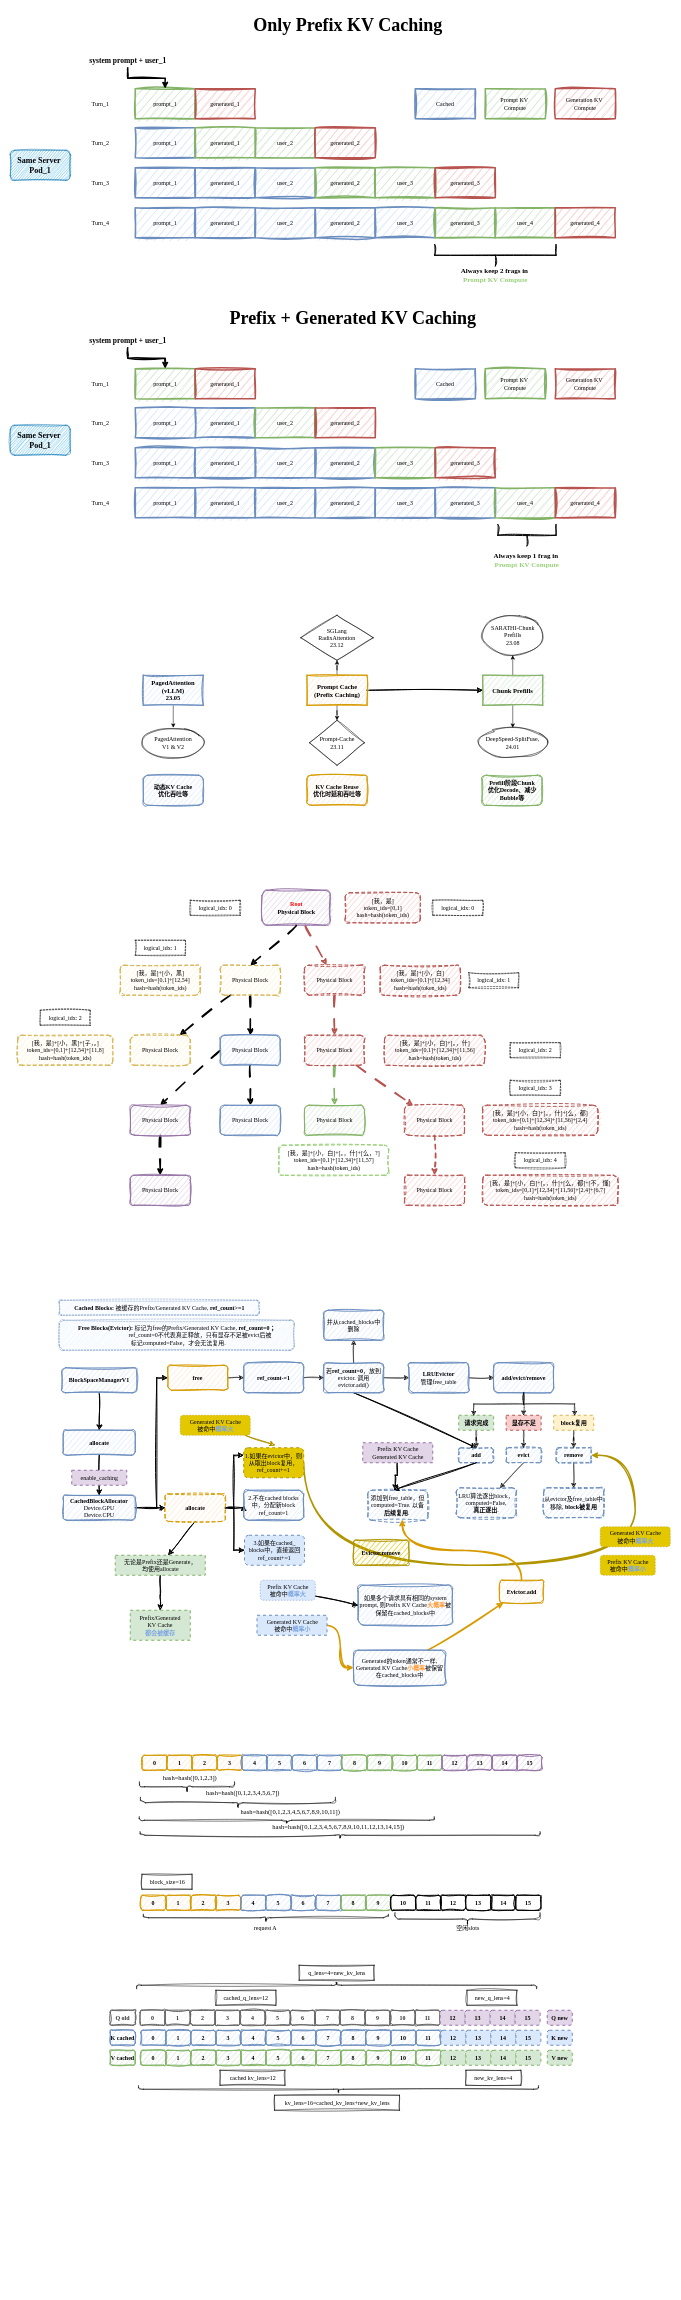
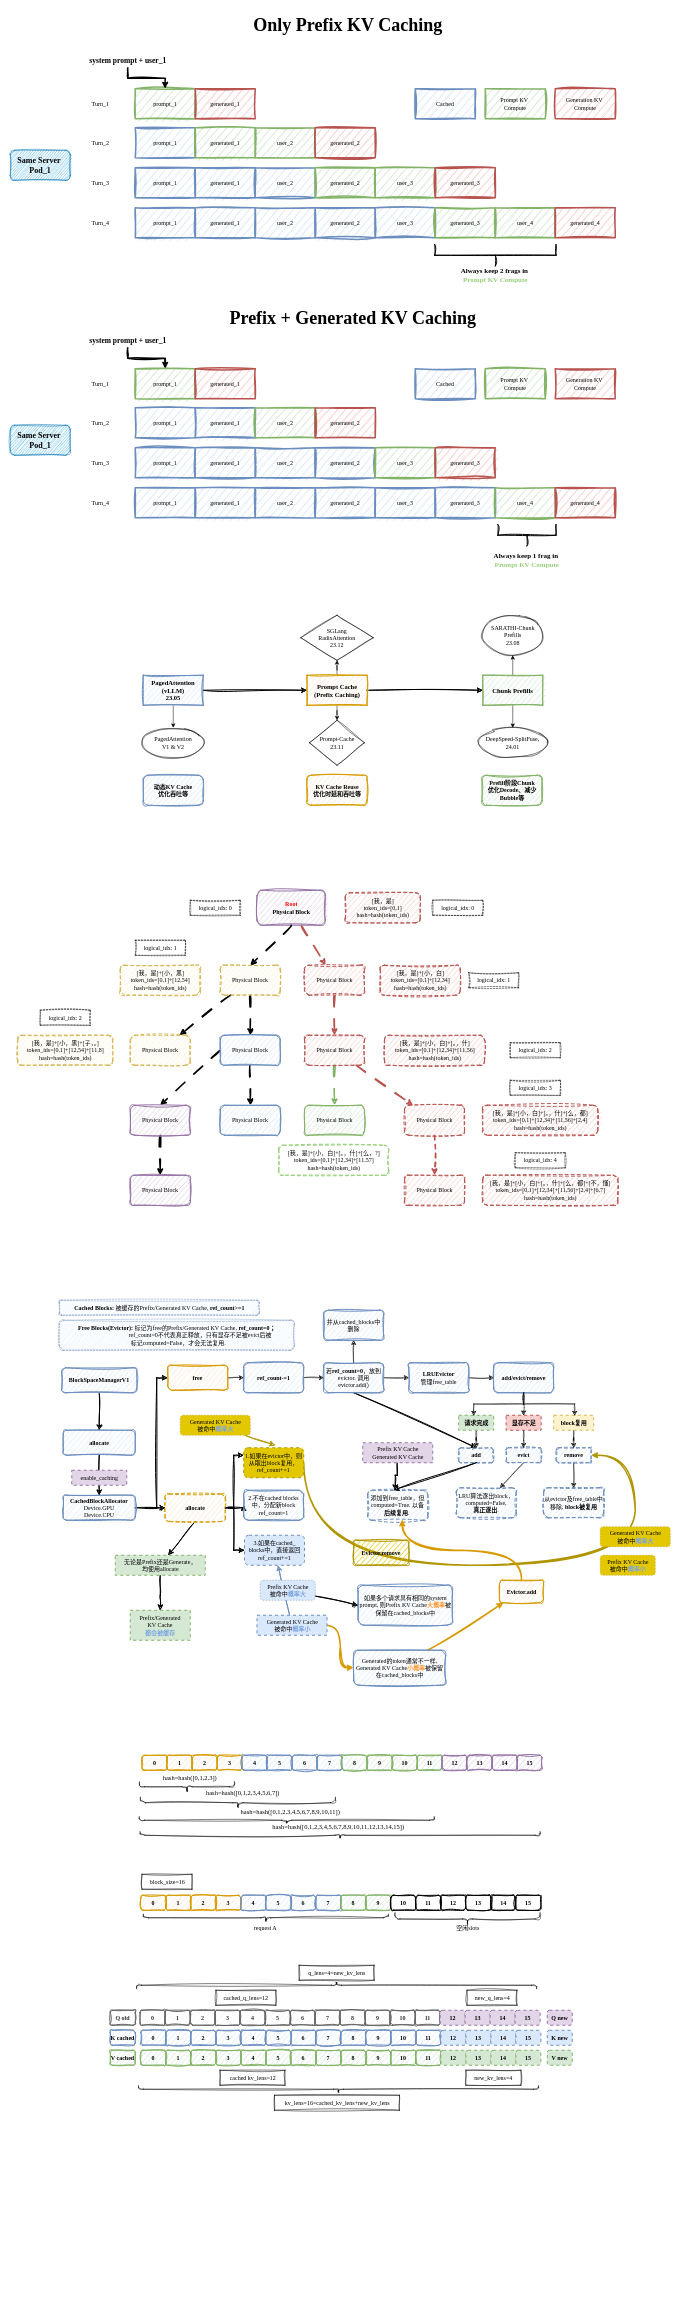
edge "PagedAttention (vLLM) 23.05" -> "Prompt Cache (Prefix Caching)": added
node "Root Physical Block": moved (296, 908) -> (291, 908)
edge "Generated KV Cache 被命中概率小" -> "3.如果在cached_ blocks中，直接返回 ref_count+=1": added
